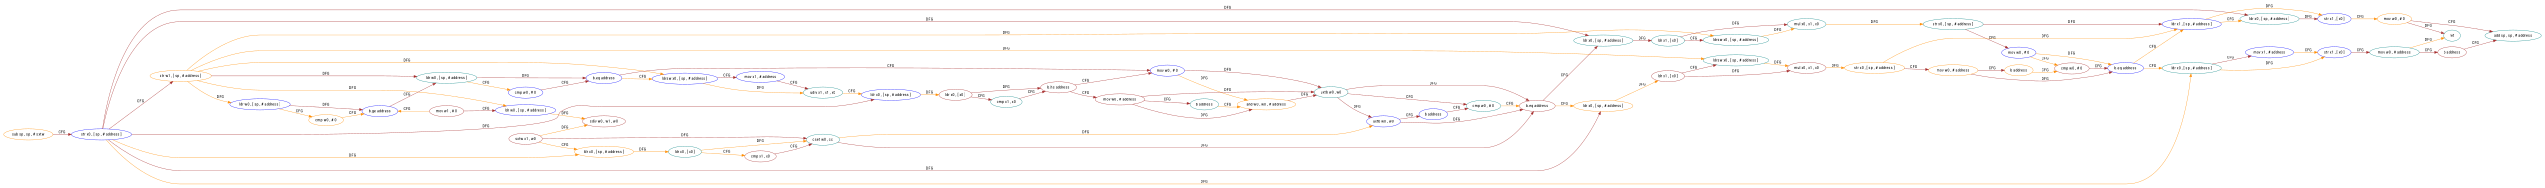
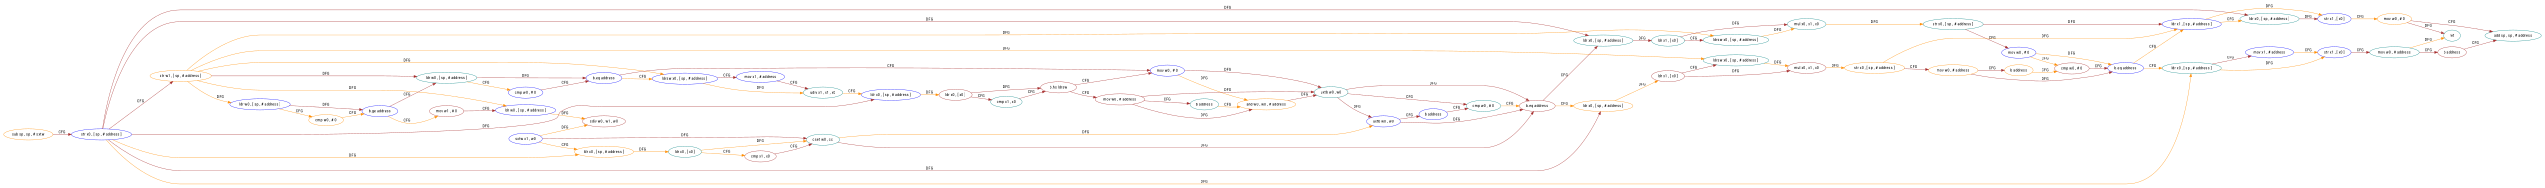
node "b.hs address": label "b.hs address" -> "b.hs ldrsw"
edge "mov w1 , # 0" -> "b.ge address": reversed
node "sxtw x1 , w0": color brown -> blue
